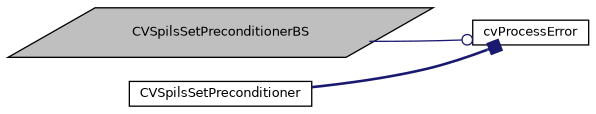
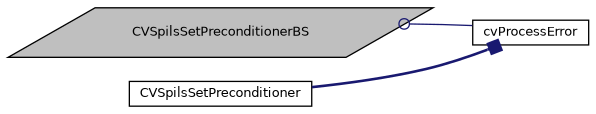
edge "CVSpilsSetPreconditionerBS" -> "cvProcessError": reversed
